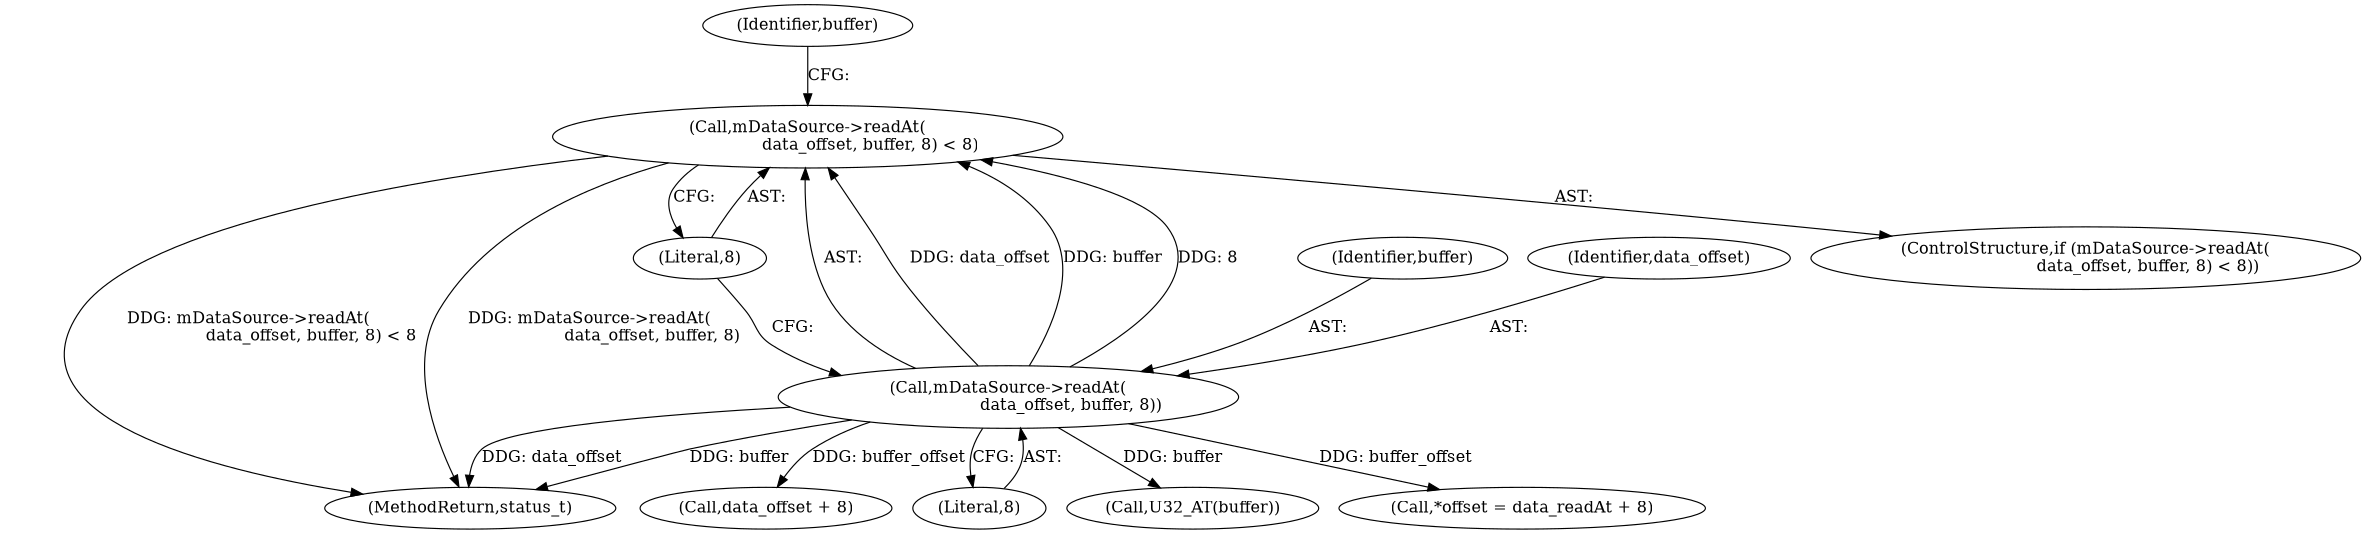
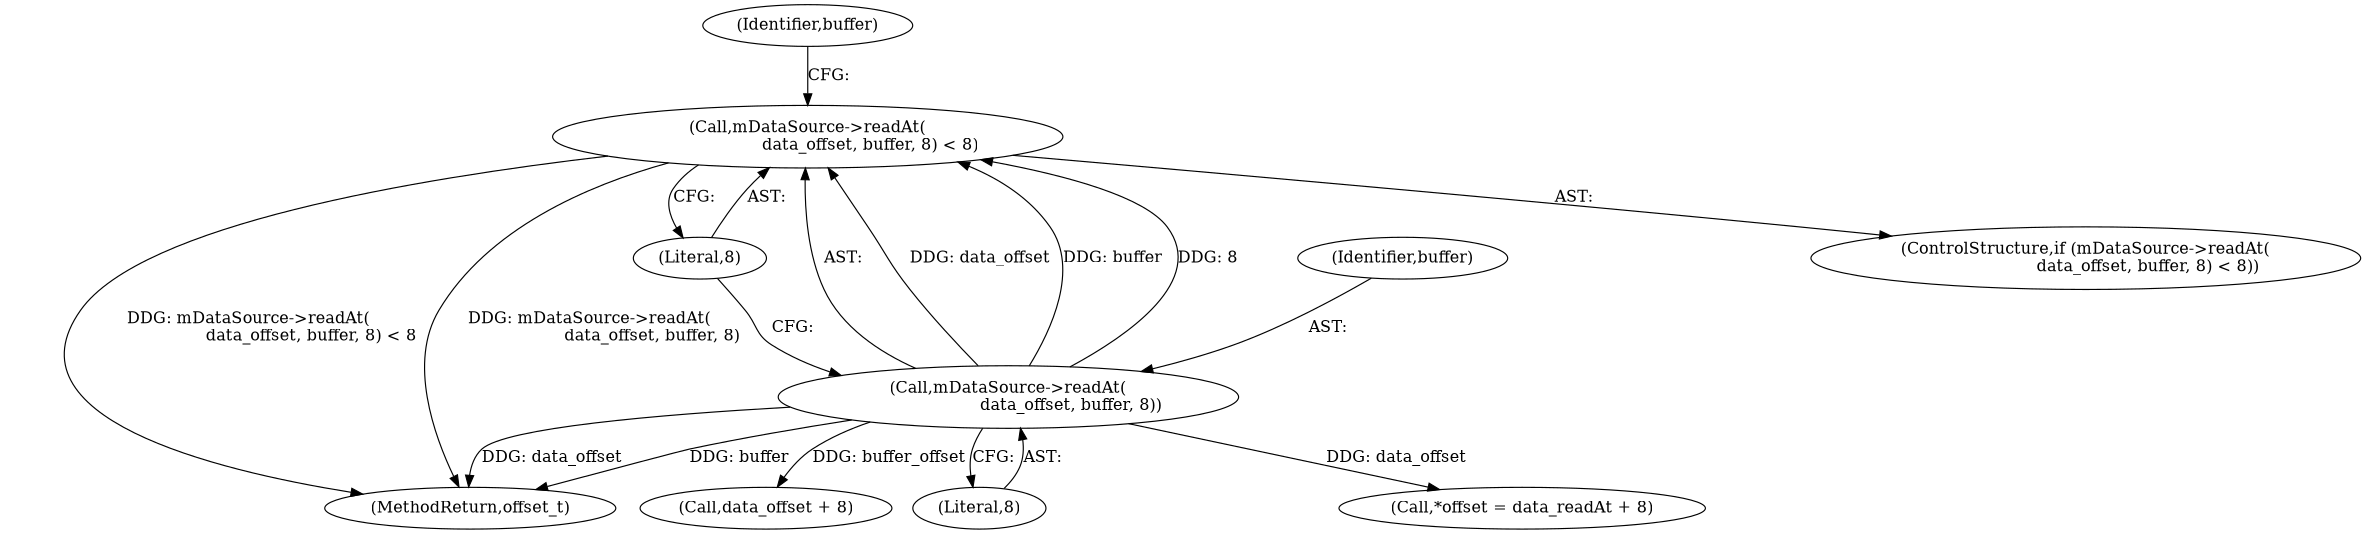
node "(Identifier,data_offset)": removed
edge "(Call,mDataSource->readAt( data_offset, buffer, 8))" -> "(Call,*offset = data_readAt + 8)": label "DDG: buffer_offset" -> "DDG: data_offset"
node "(MethodReturn,status_t)": label "(MethodReturn,status_t)" -> "(MethodReturn,offset_t)"
node "(Call,U32_AT(buffer))": removed
